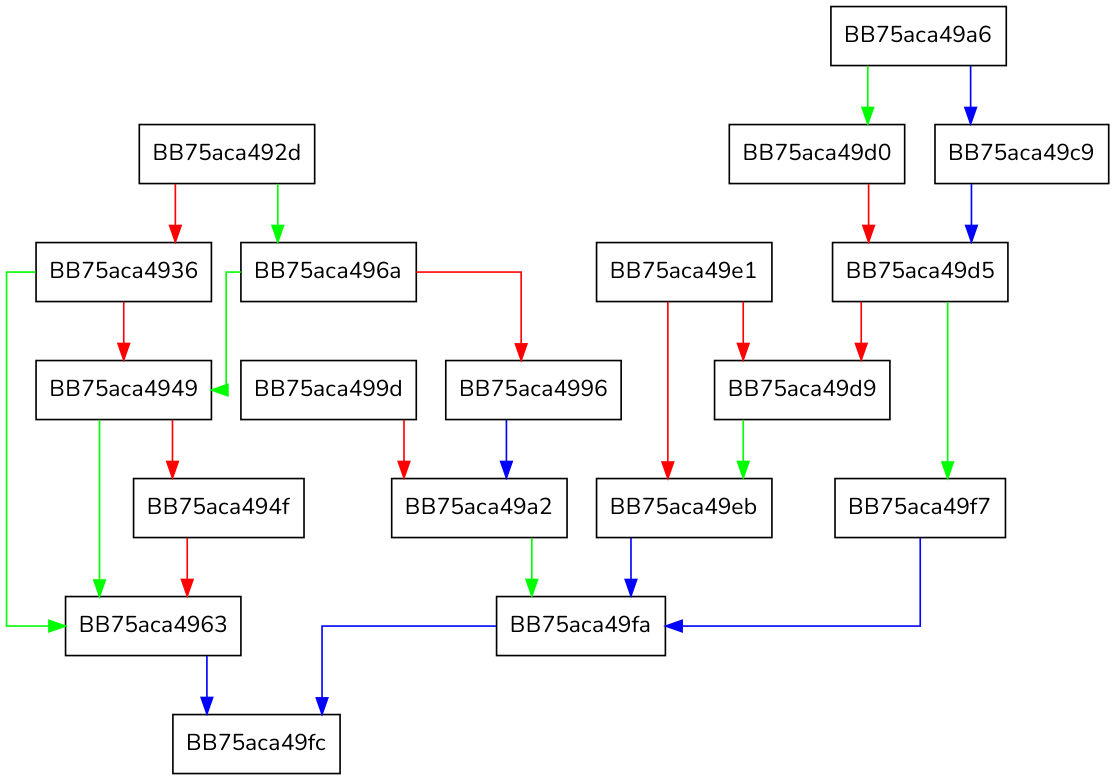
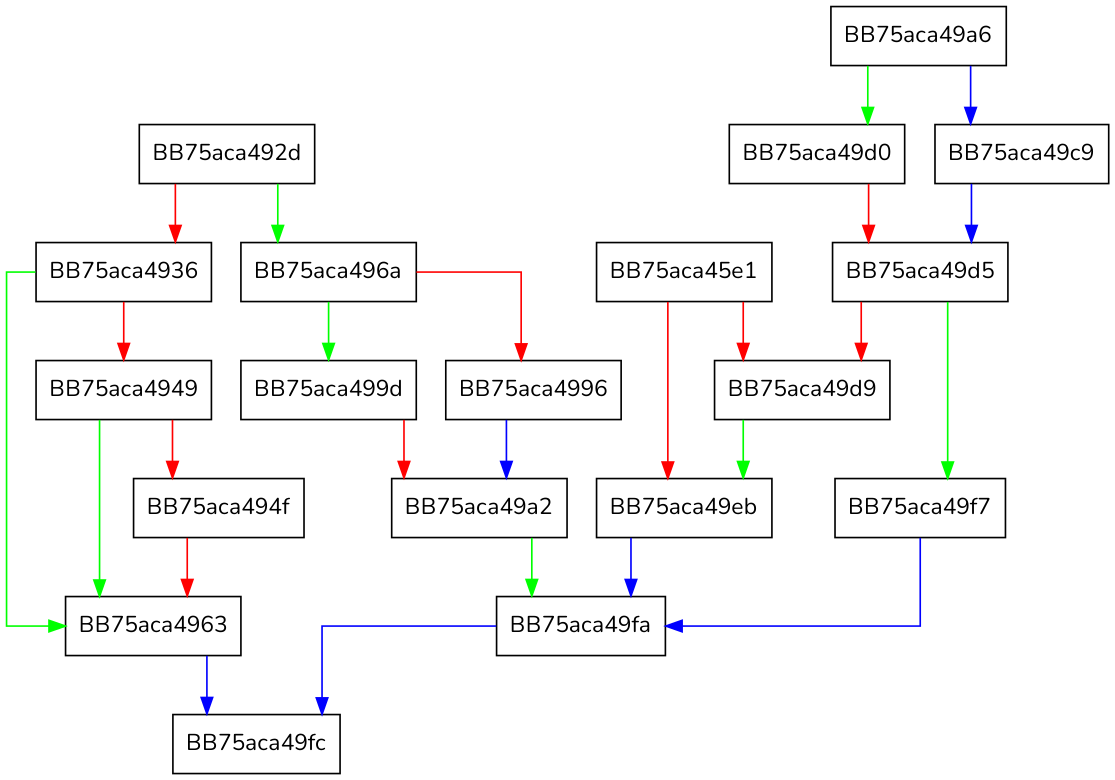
node "BB75aca49e1": label "BB75aca49e1" -> "BB75aca45e1"
edge "BB75aca496a" -> "BB75aca4949": now "BB75aca496a" -> "BB75aca499d"
